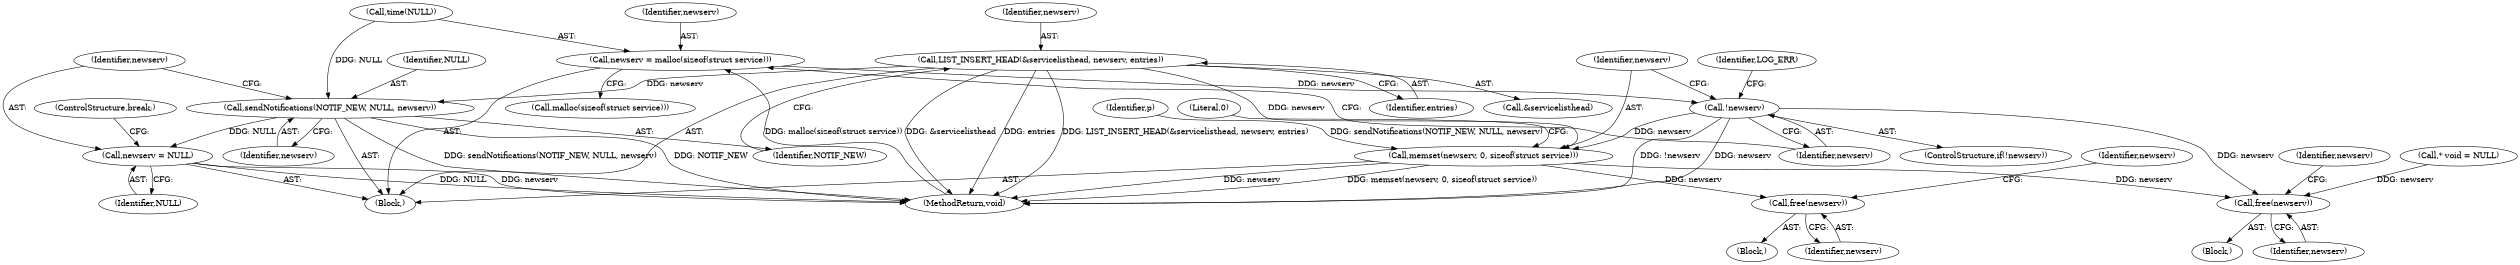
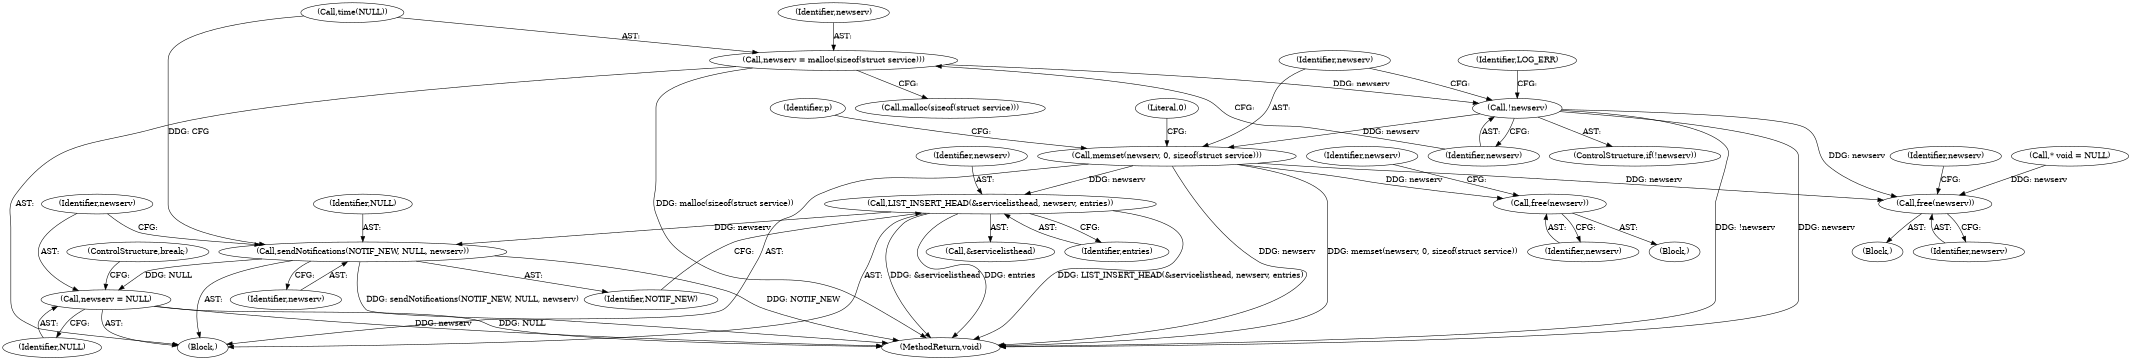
edge "(Call,time(NULL))" -> "(Call,sendNotifications(NOTIF_NEW, NULL, newserv))": label "DDG: NULL" -> "DDG: CFG"
edge "(Call,LIST_INSERT_HEAD(&servicelisthead, newserv, entries))" -> "(Call,memset(newserv, 0, sizeof(struct service)))": reversed
edge "(Identifier,p)" -> "(Call,memset(newserv, 0, sizeof(struct service)))": label "DDG: sendNotifications(NOTIF_NEW, NULL, newserv)" -> "CFG: "
edge "(MethodReturn,void)" -> "(Call,newserv = malloc(sizeof(struct service)))": reversed
